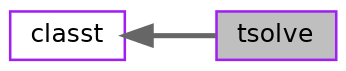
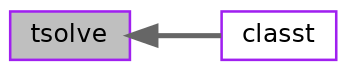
edge "tsolve" -> "classt": reversed
